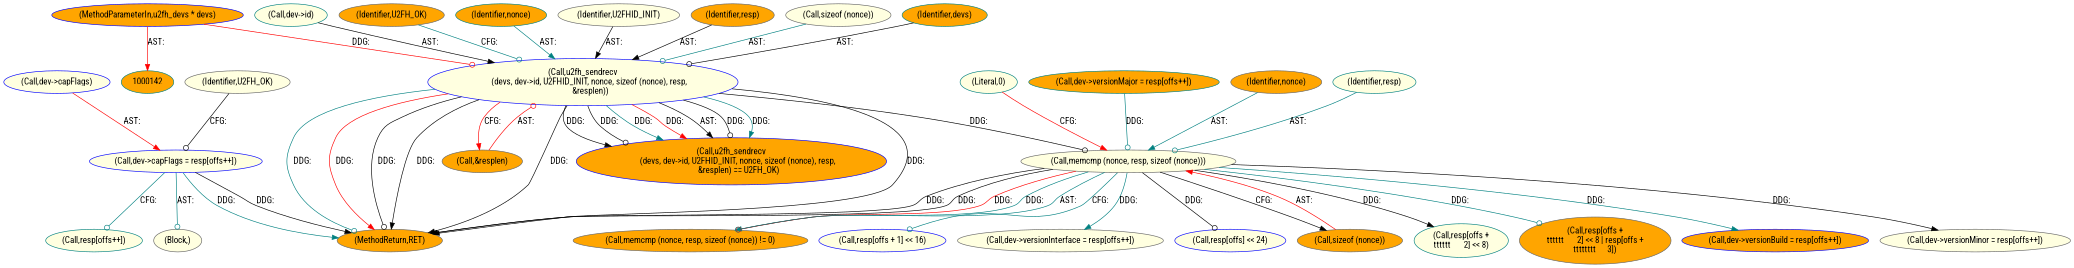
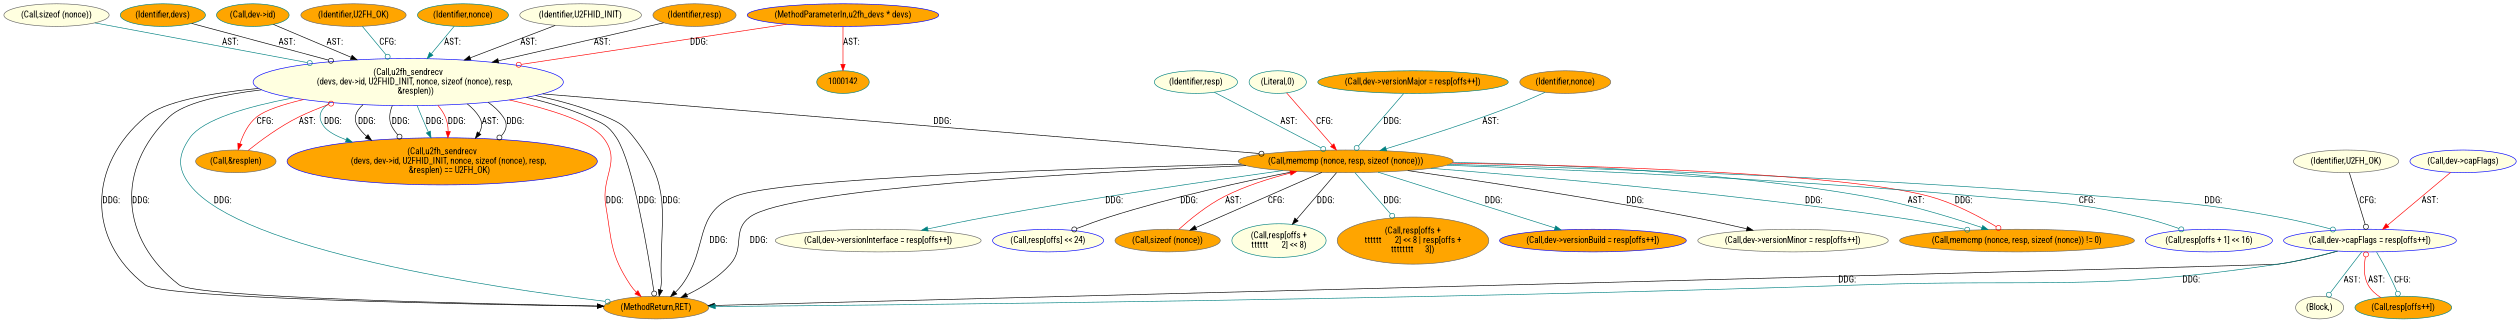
node "(Call,dev->id)": fillcolor lightyellow -> orange
node "(Call,memcmp (nonce, resp, sizeof (nonce)))": fillcolor lightyellow -> orange
edge "(Call,memcmp (nonce, resp, sizeof (nonce)))" -> "(Call,dev->capFlags = resp[offs++])": added, label "DDG:"
node "(Call,resp[offs++])": fillcolor lightyellow -> orange
edge "(Call,resp[offs++])" -> "(Call,dev->capFlags = resp[offs++])": added, label "AST:"
